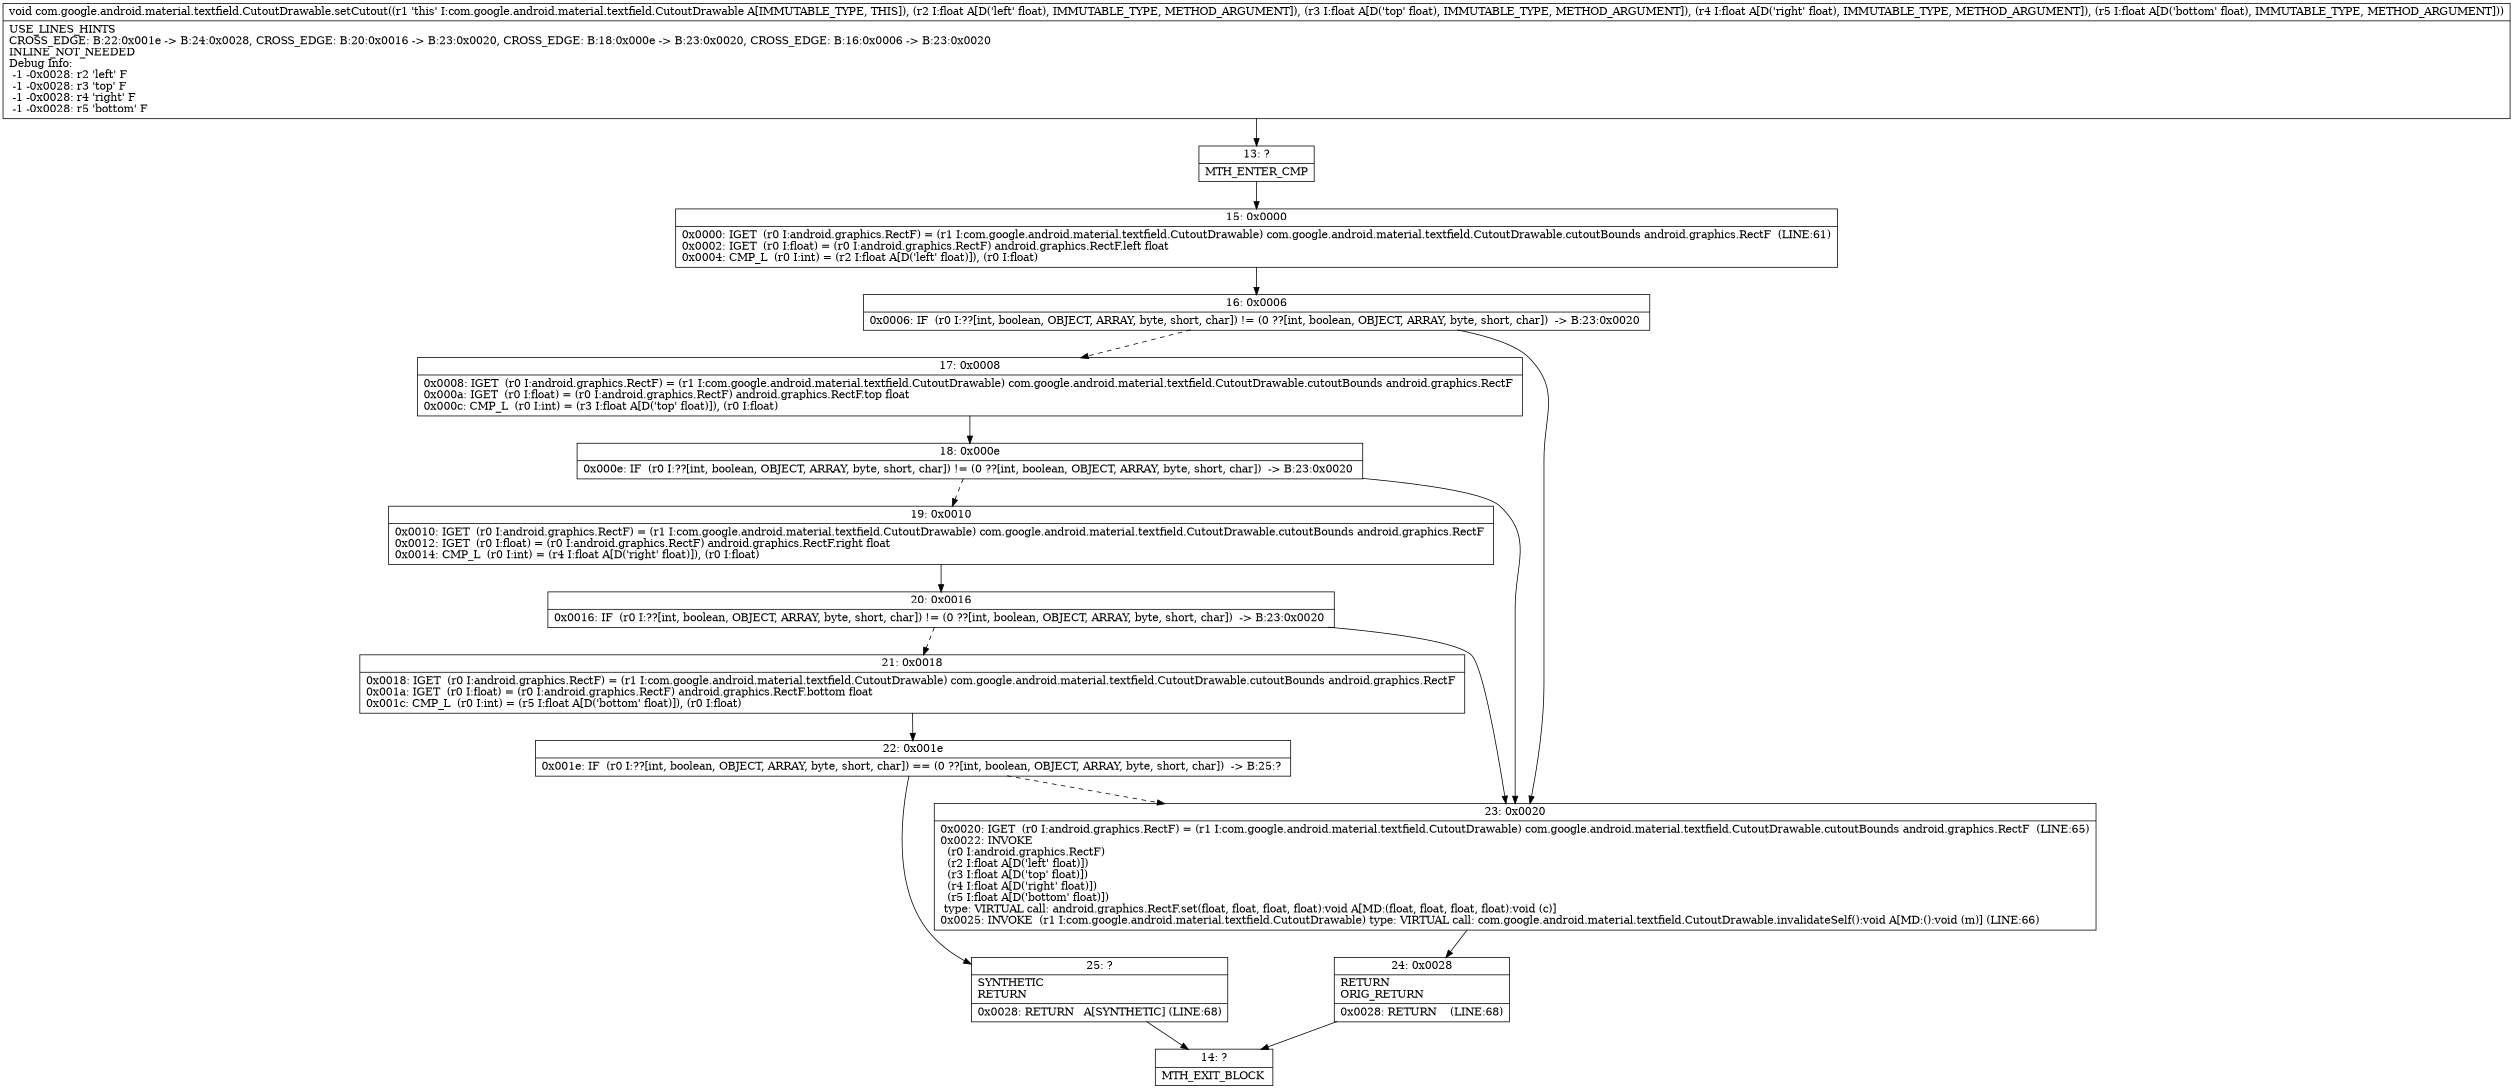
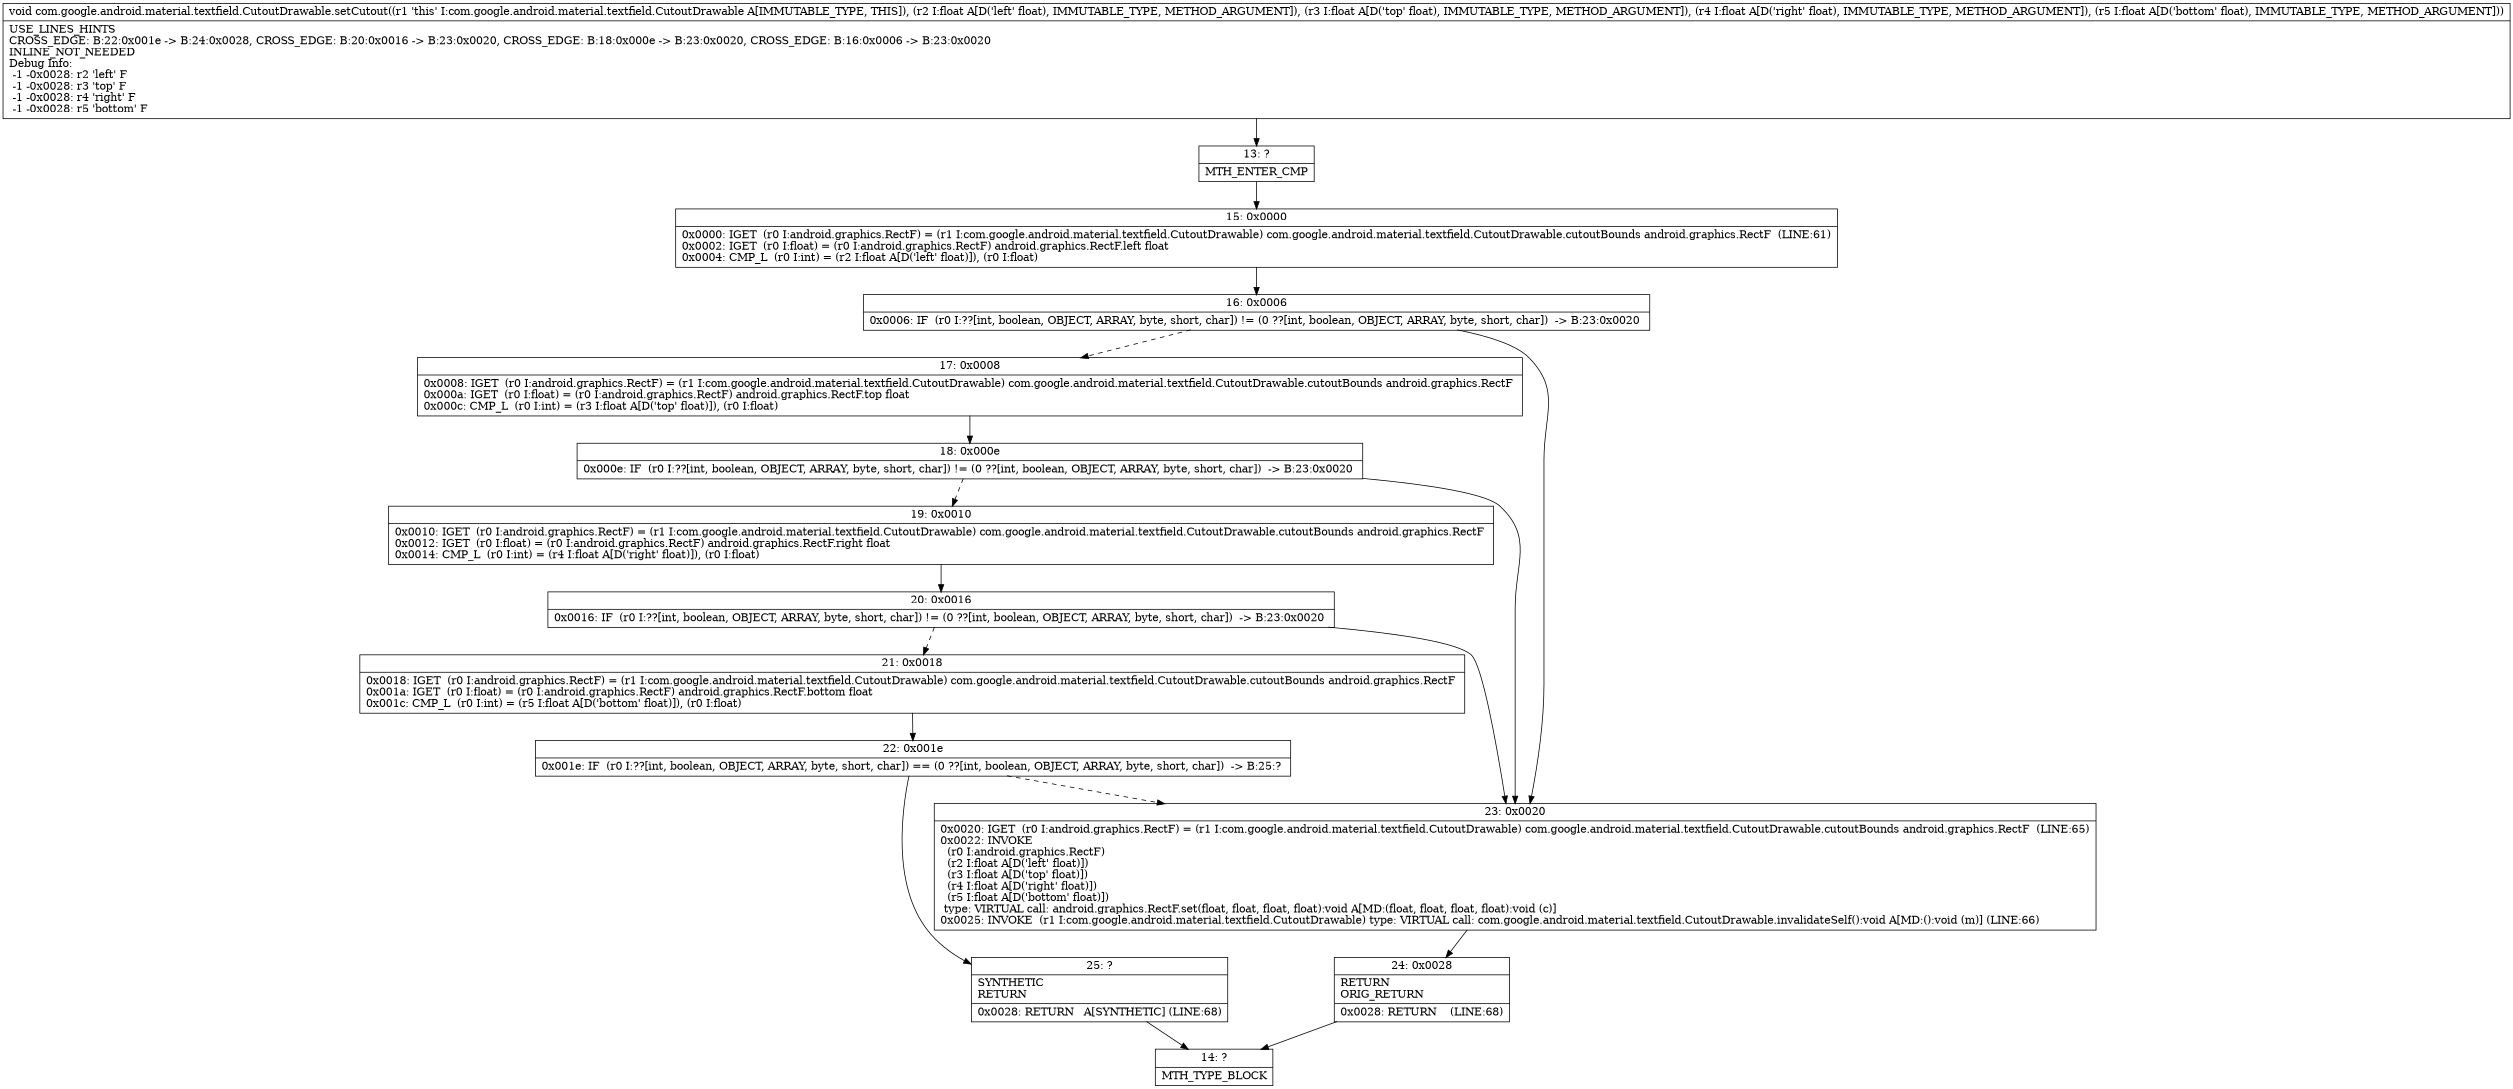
node "14: ?": text "MTH_EXIT_BLOCK" -> "MTH_TYPE_BLOCK"
